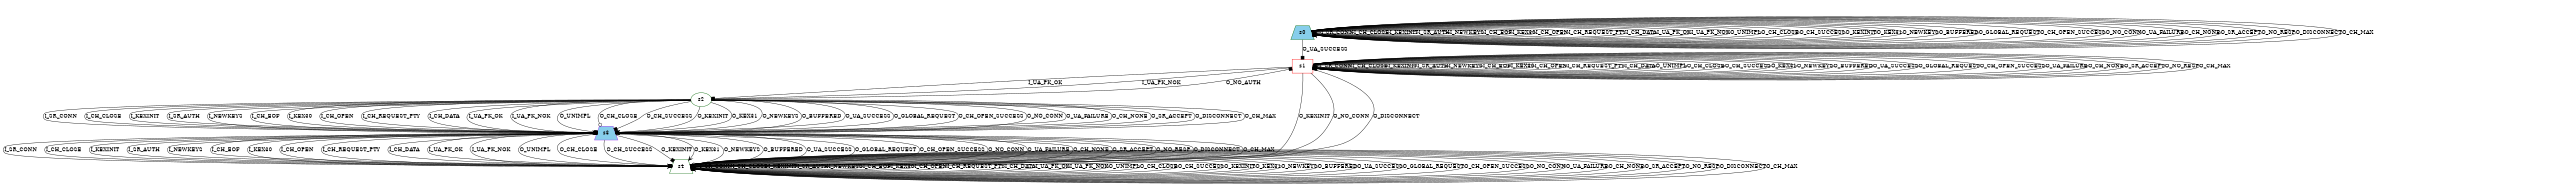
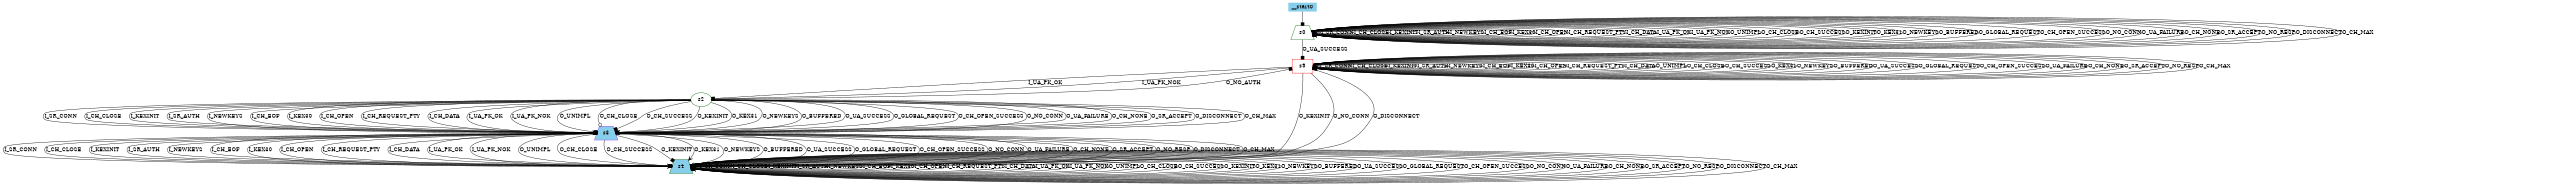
node "__start0": added
node "s0": fillcolor skyblue -> white
node "s1": label "s1" -> "s9"
node "s4": fillcolor white -> skyblue
